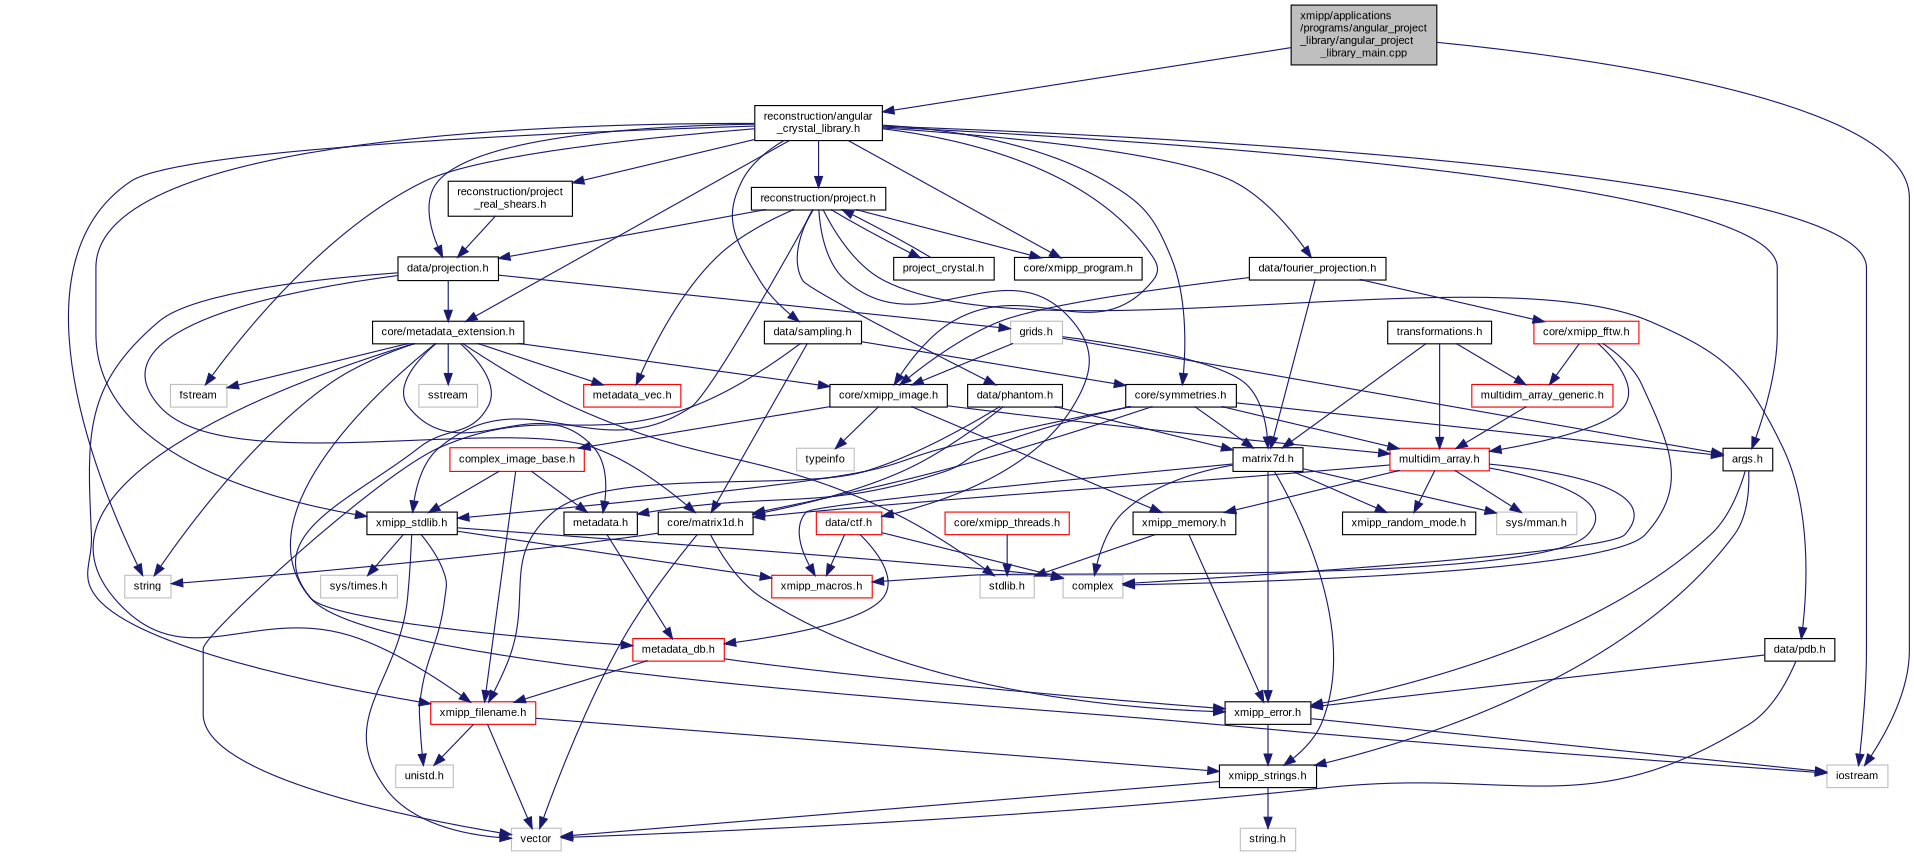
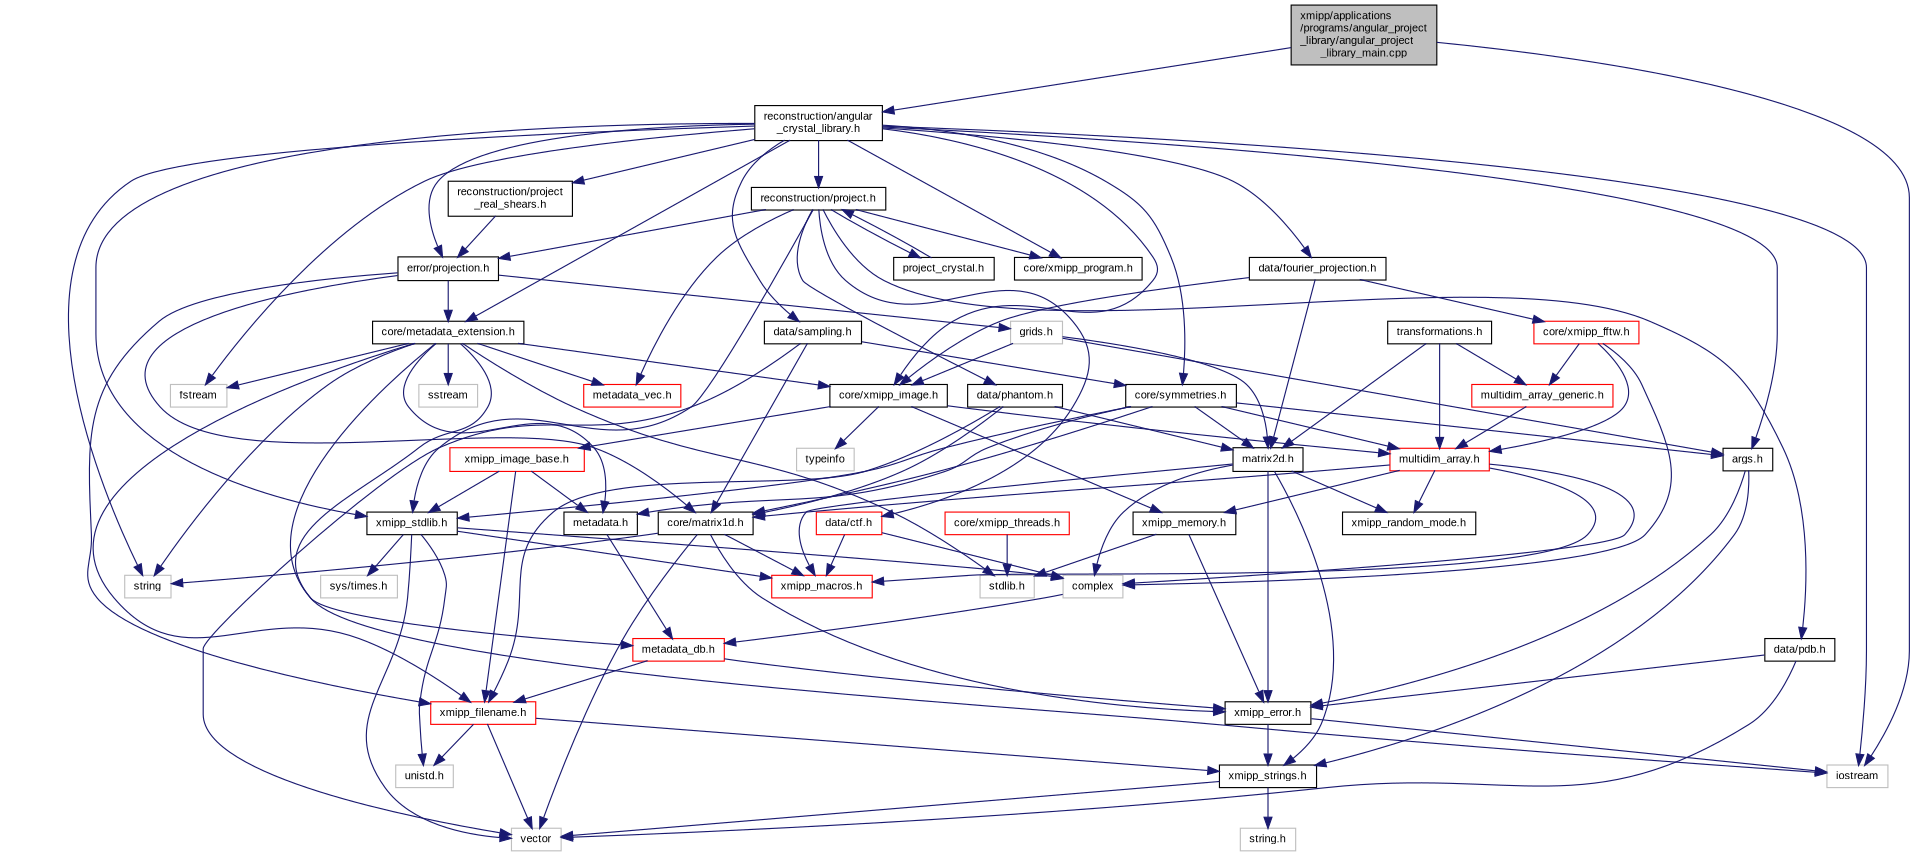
node "data/projection.h": label "data/projection.h" -> "error/projection.h"
node "complex_image_base.h": label "complex_image_base.h" -> "xmipp_image_base.h"
node "matrix7d.h": label "matrix7d.h" -> "matrix2d.h"
node "sys/mman.h": removed
edge "core/matrix1d.h" -> "xmipp_macros.h": added
edge "data/ctf.h" -> "metadata_db.h": now "complex" -> "metadata_db.h"
